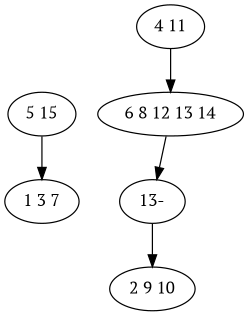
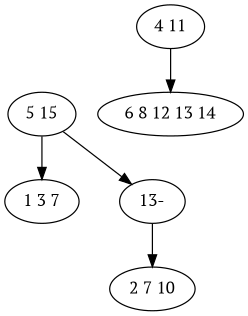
edge "6 8 12 13 14" -> "13-": now "5 15" -> "13-"
node "2 9 10": label "2 9 10" -> "2 7 10"
